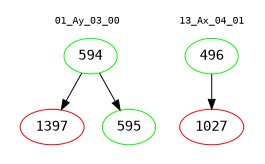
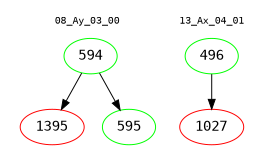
cluster "01_Ay_03_00": label "01_Ay_03_00" -> "08_Ay_03_00"
node "1397": label "1397" -> "1395"
